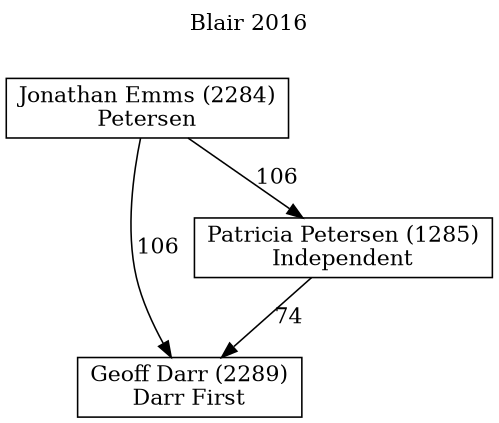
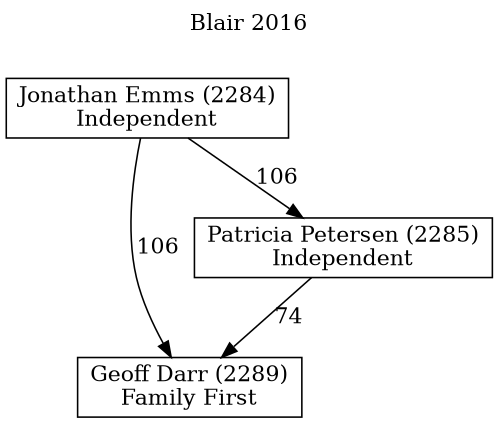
node "Jonathan Emms (2284) Petersen": label "Jonathan Emms (2284) Petersen" -> "Jonathan Emms (2284) Independent"
node "Patricia Petersen (1285) Independent": label "Patricia Petersen (1285) Independent" -> "Patricia Petersen (2285) Independent"
node "Geoff Darr (2289) Darr First": label "Geoff Darr (2289) Darr First" -> "Geoff Darr (2289) Family First"
